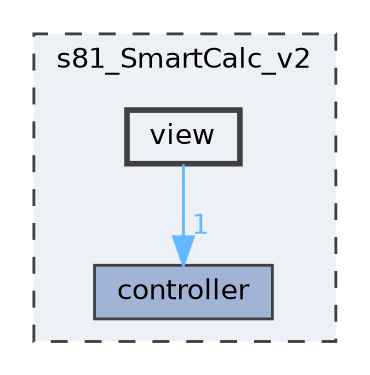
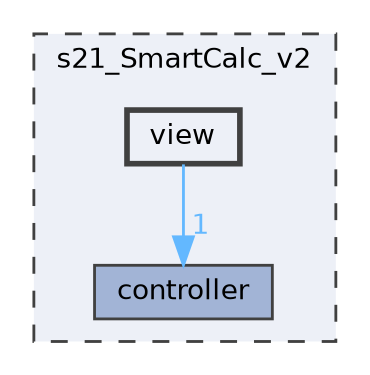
cluster "s81_SmartCalc_v2": label "s81_SmartCalc_v2" -> "s21_SmartCalc_v2"
